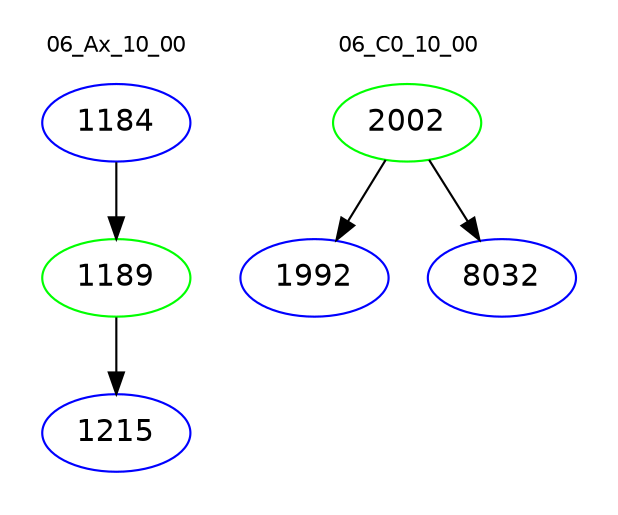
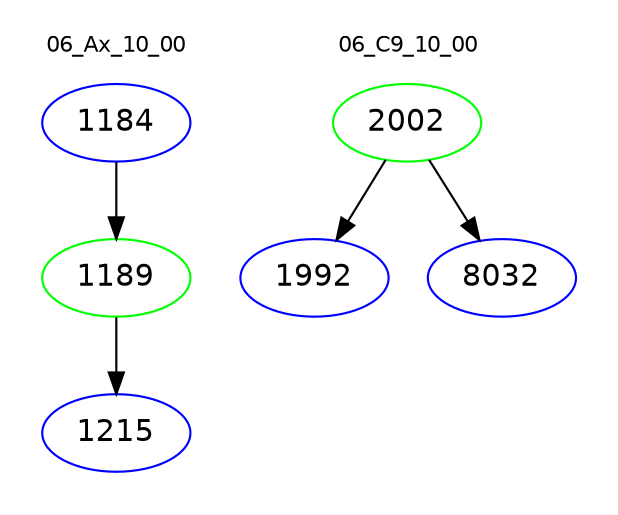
cluster "06_C0_10_00": label "06_C0_10_00" -> "06_C9_10_00"
